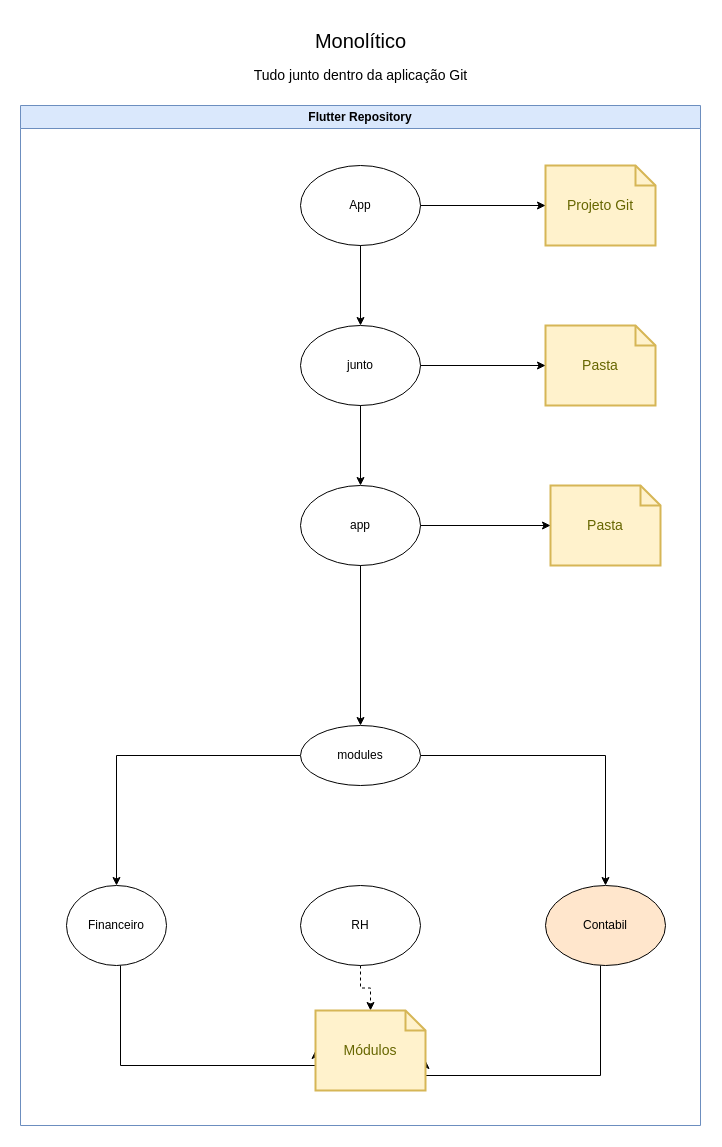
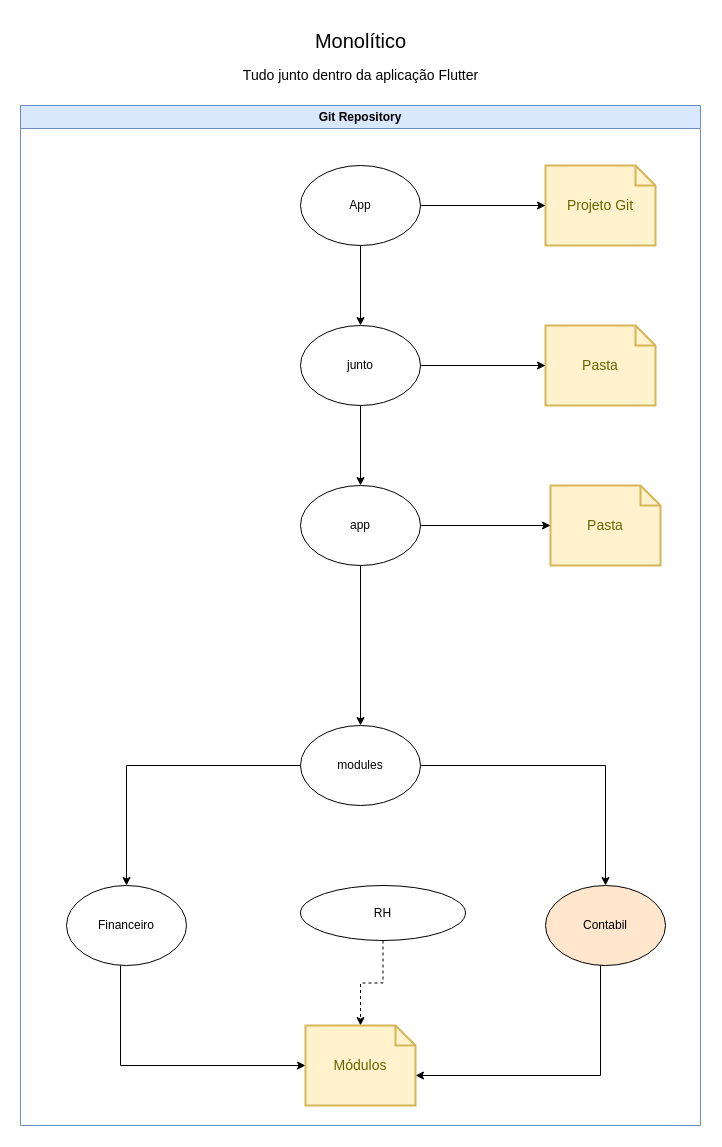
node "Tudo junto dentro da aplicação Git": label "Tudo junto dentro da aplicação Git" -> "Tudo junto dentro da aplicação Flutter"
node "Flutter Repository": label "Flutter Repository" -> "Git Repository"
node "modules": size 120x60 -> 120x80
node "Financeiro": size 100x80 -> 120x80
node "RH": size 120x80 -> 165x55
node "Módulos": moved (371, 1051) -> (361, 1066)
